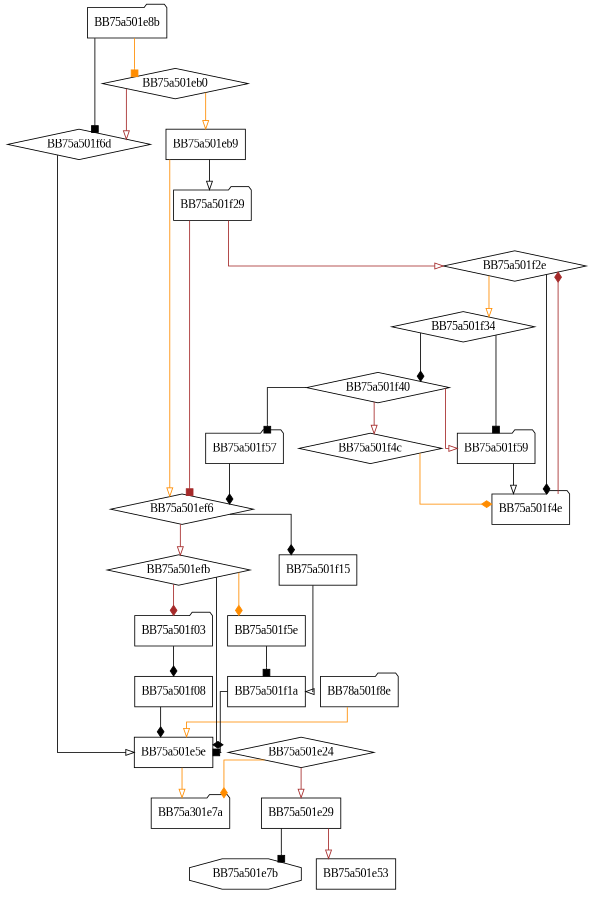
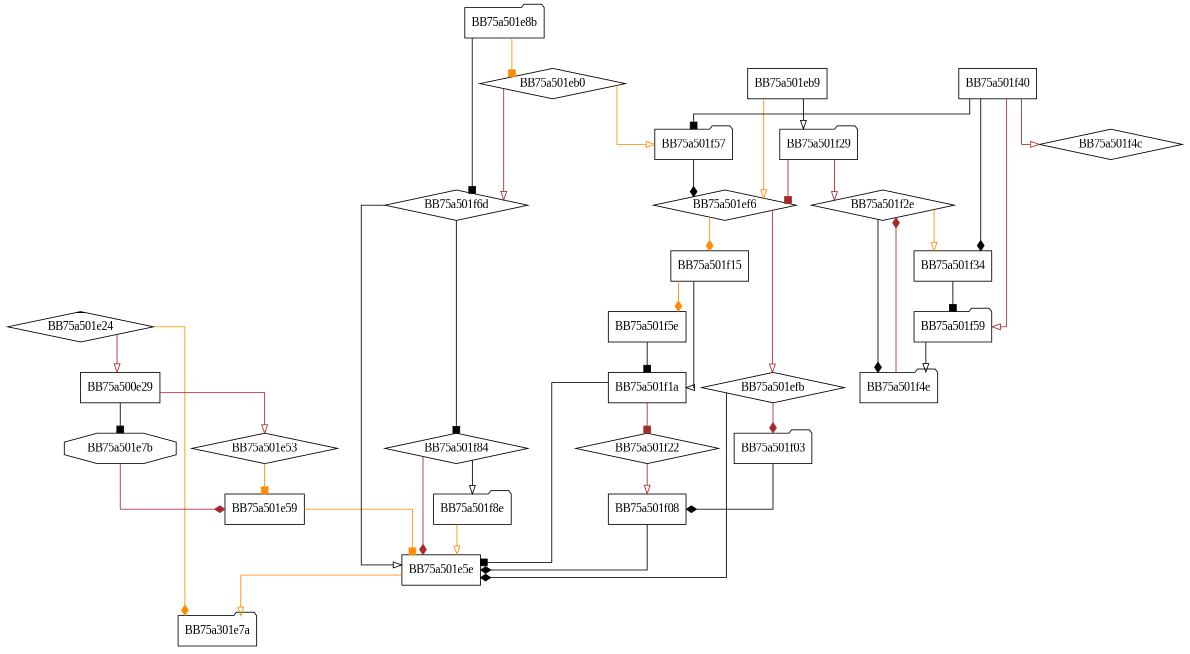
edge "BB75a501eb0" -> "BB75a501eb9": now "BB75a501eb0" -> "BB75a501f57"
node "BB75a501f34": shape diamond -> box
edge "BB75a501f34" -> "BB75a501f40": reversed
node "BB75a501f40": shape diamond -> box
node "BB75a501f84": added
node "BB75a501f22": added
edge "BB75a501f4c" -> "BB75a501f4e": removed
node "BB75a501e59": added
edge "BB75a501ef6" -> "BB75a501f15": color black -> darkorange
edge "BB75a501efb" -> "BB75a501f5e": now "BB75a501f15" -> "BB75a501f5e"
node "BB78a501f8e": label "BB78a501f8e" -> "BB75a501f8e"
node "BB75a501e29": label "BB75a501e29" -> "BB75a500e29"
node "BB75a501e53": shape box -> diamond
